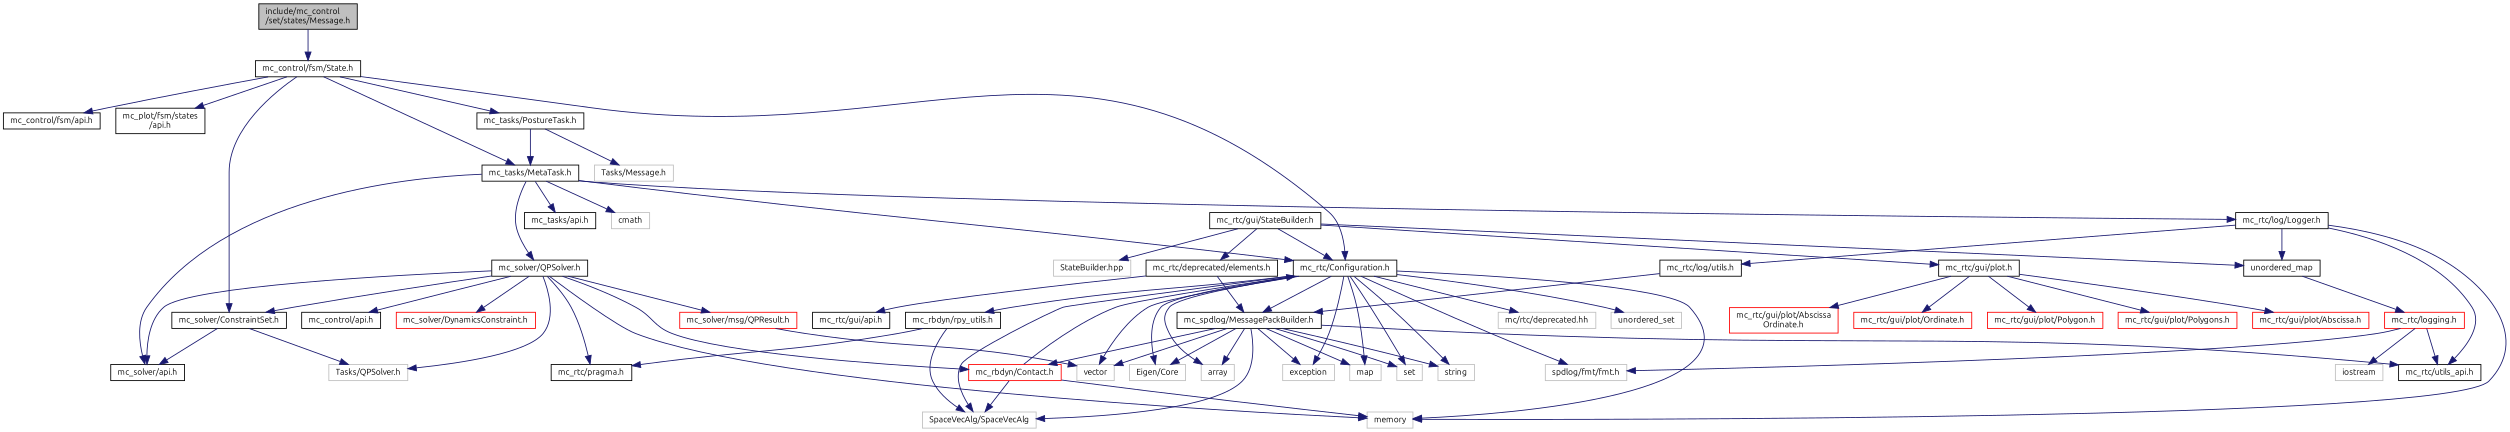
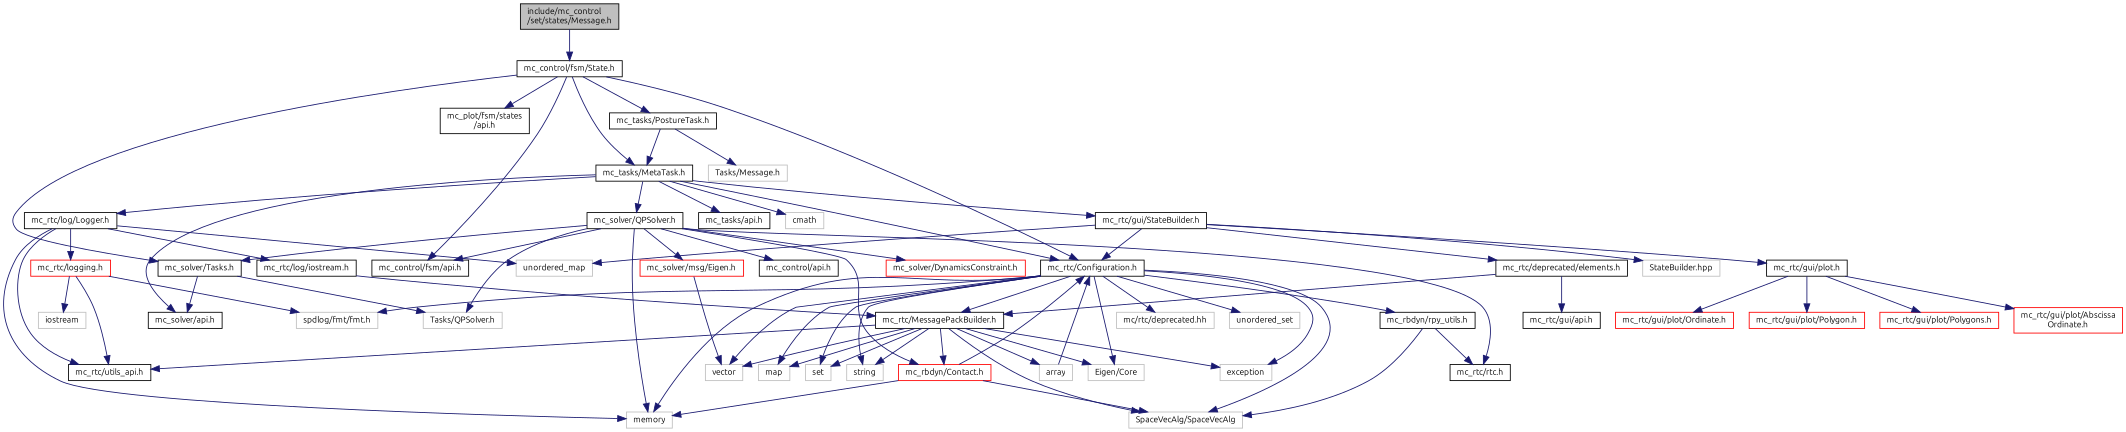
edge "mc_tasks/MetaTask.h" -> "mc_rtc/gui/StateBuilder.h": added
node "mc_rtc/log/utils.h": label "mc_rtc/log/utils.h" -> "mc_rtc/log/iostream.h"
node "unordered_map": color black -> grey75
edge "mc_solver/QPSolver.h" -> "mc_solver/api.h": now "mc_solver/QPSolver.h" -> "mc_control/fsm/api.h"
edge "unordered_map" -> "mc_rtc/logging.h": now "mc_rtc/log/Logger.h" -> "mc_rtc/logging.h"
edge "mc_rtc/Configuration.h" -> "array": reversed
node "mc_solver/ConstraintSet.h": label "mc_solver/ConstraintSet.h" -> "mc_solver/Tasks.h"
node "mc_solver/msg/QPResult.h": label "mc_solver/msg/QPResult.h" -> "mc_solver/msg/Eigen.h"
node "mc_spdlog/MessagePackBuilder.h": label "mc_spdlog/MessagePackBuilder.h" -> "mc_rtc/MessagePackBuilder.h"
node "mc_rtc/gui/plot/Abscissa.h": removed
node "mc_rtc/pragma.h": label "mc_rtc/pragma.h" -> "mc_rtc/rtc.h"
